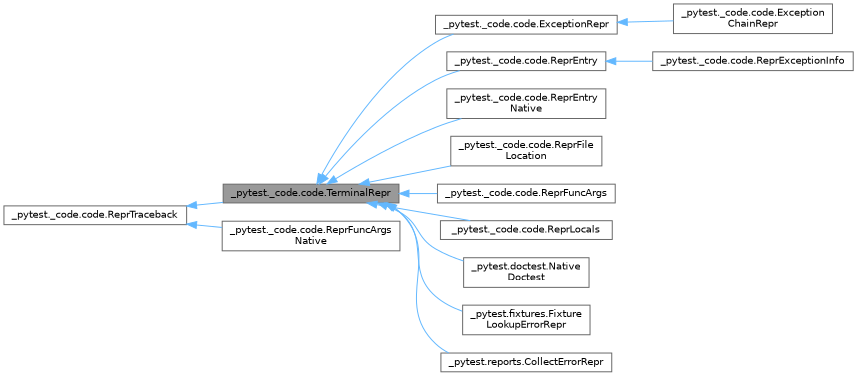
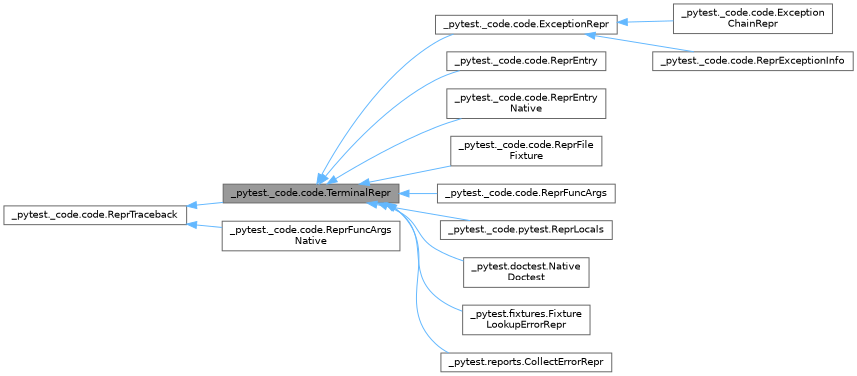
edge "_pytest._code.code.ReprExceptionInfo" -> "_pytest._code.code.ReprEntry": now "_pytest._code.code.ReprExceptionInfo" -> "_pytest._code.code.ExceptionRepr"
node "_pytest._code.code.ReprFile Location": label "_pytest._code.code.ReprFile Location" -> "_pytest._code.code.ReprFile Fixture"
node "_pytest._code.code.ReprLocals": label "_pytest._code.code.ReprLocals" -> "_pytest._code.pytest.ReprLocals"
